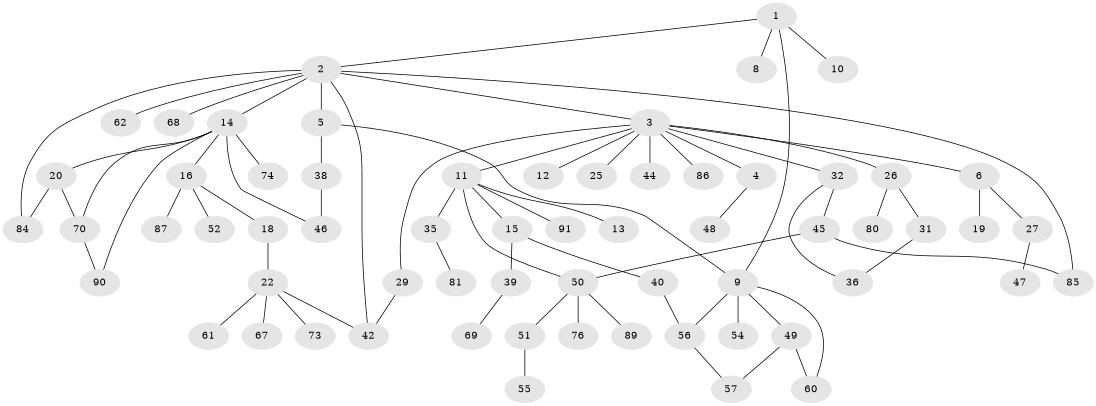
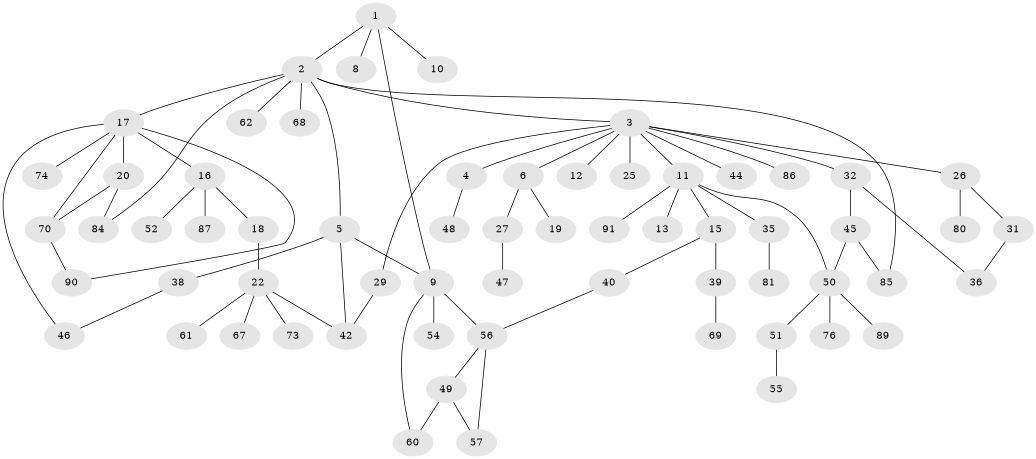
node "14": label "14" -> "17"
edge "2" -- "42": now "5" -- "42"
edge "9" -- "49": now "56" -- "49"
